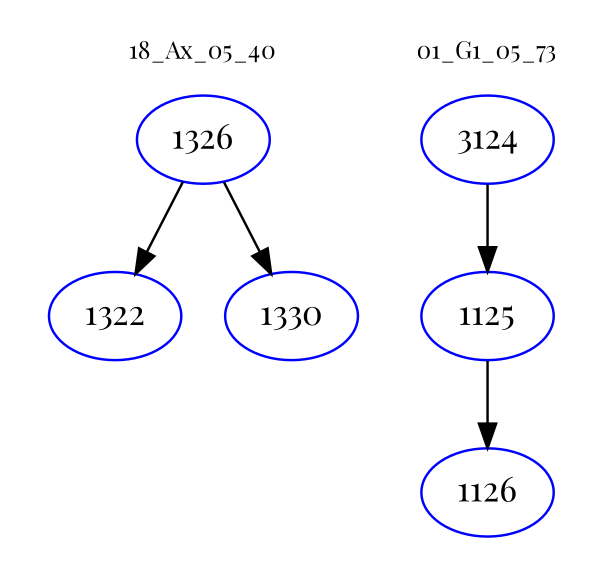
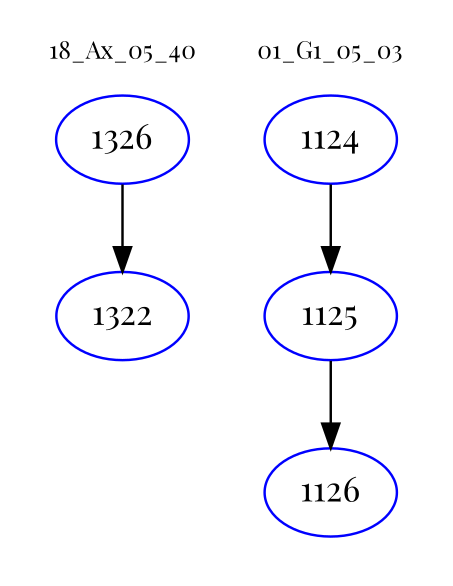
cluster "01_G1_05_73": label "01_G1_05_73" -> "01_G1_05_03"
node "3124": label "3124" -> "1124"
node "1330": removed
